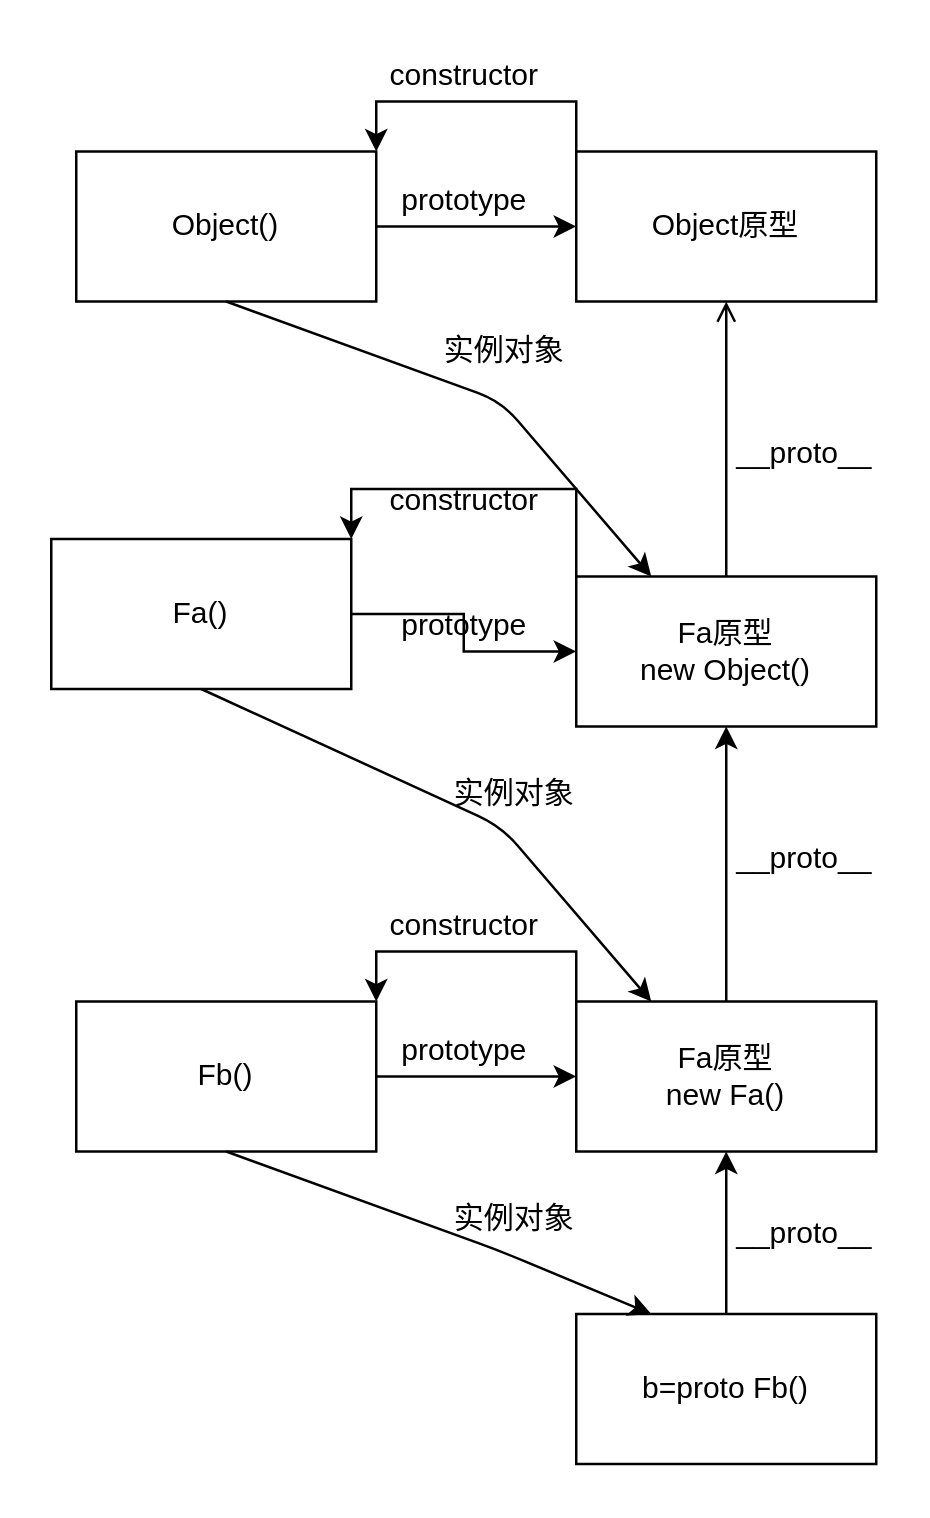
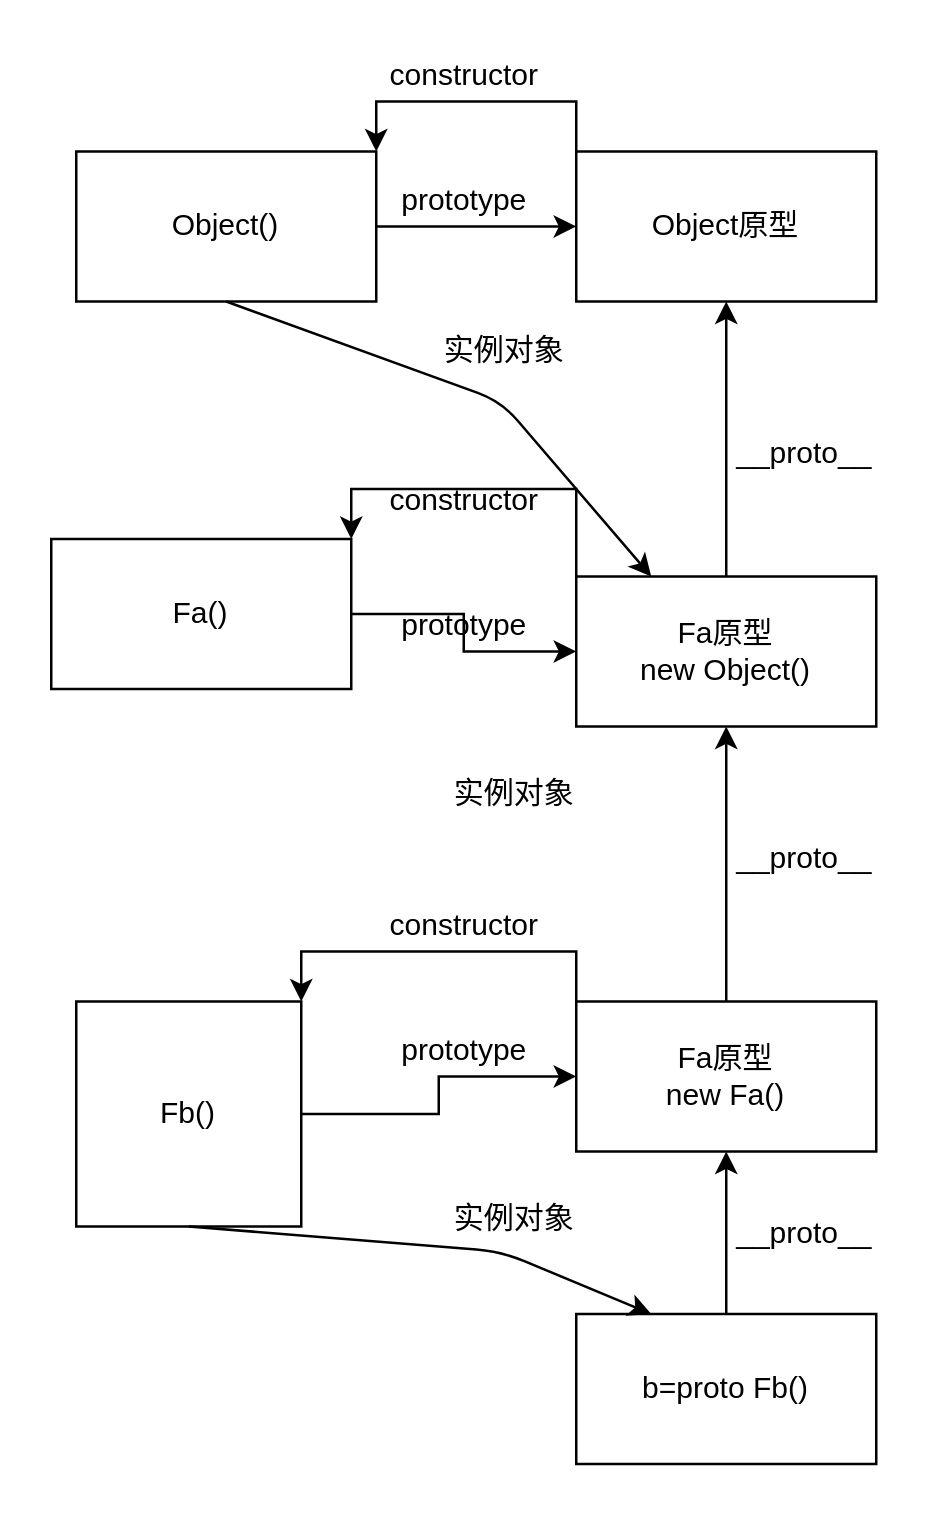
edge "Fa原型 new Object()" -> "Object原型": arrowhead open -> classic
edge "Fa()" -> "Fa原型 new Fa()": removed
node "Fb()": size 300x150 -> 225x225
